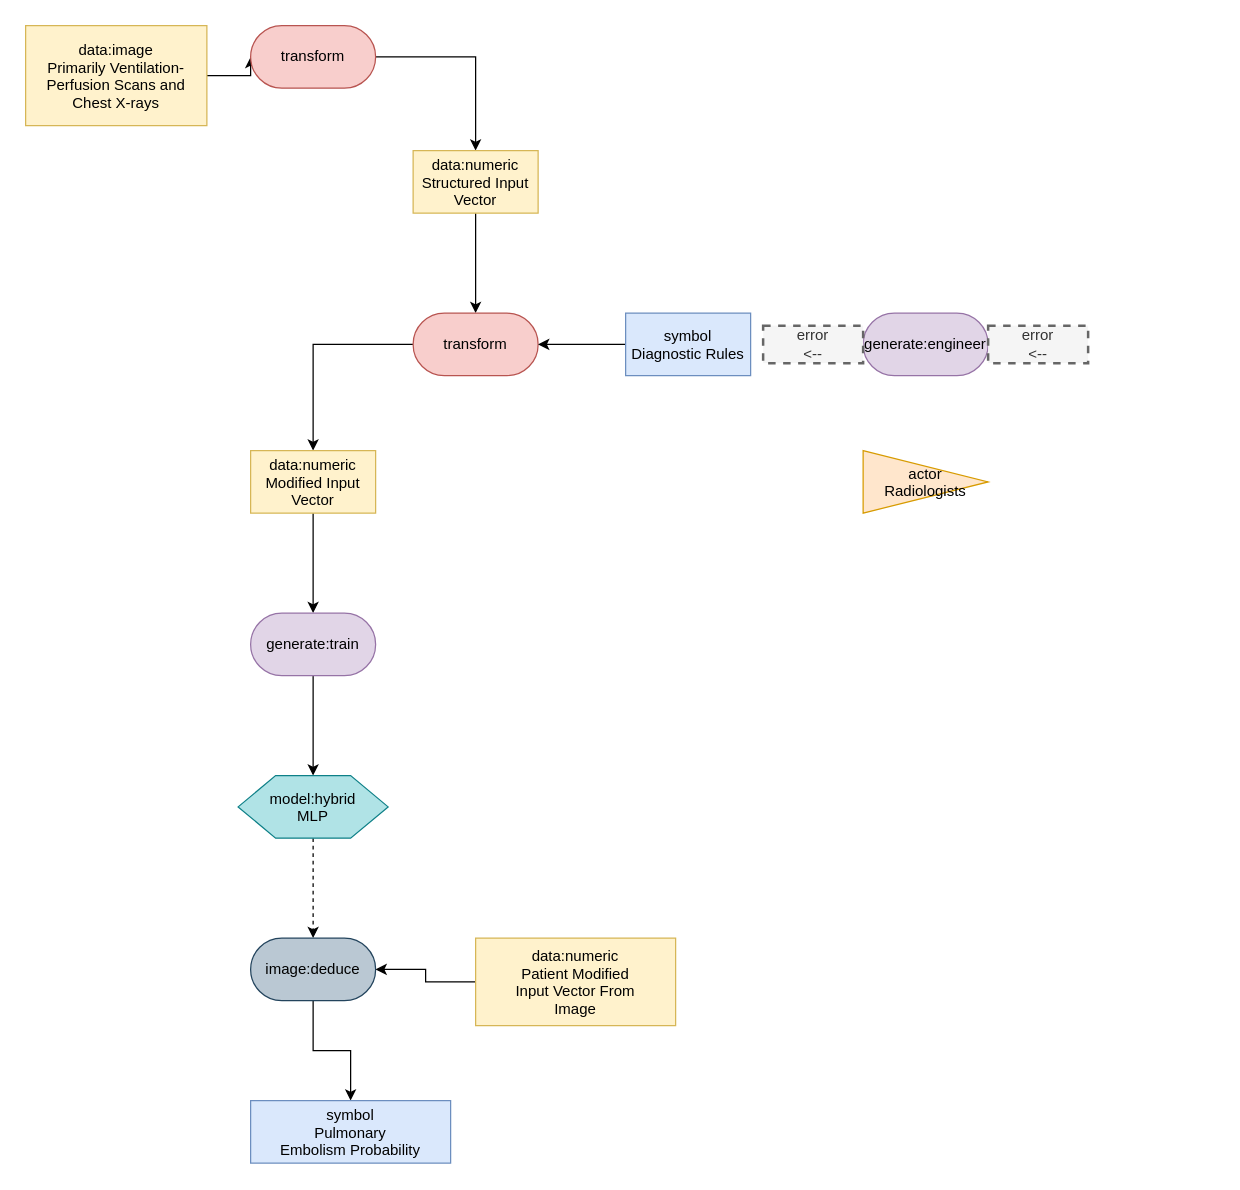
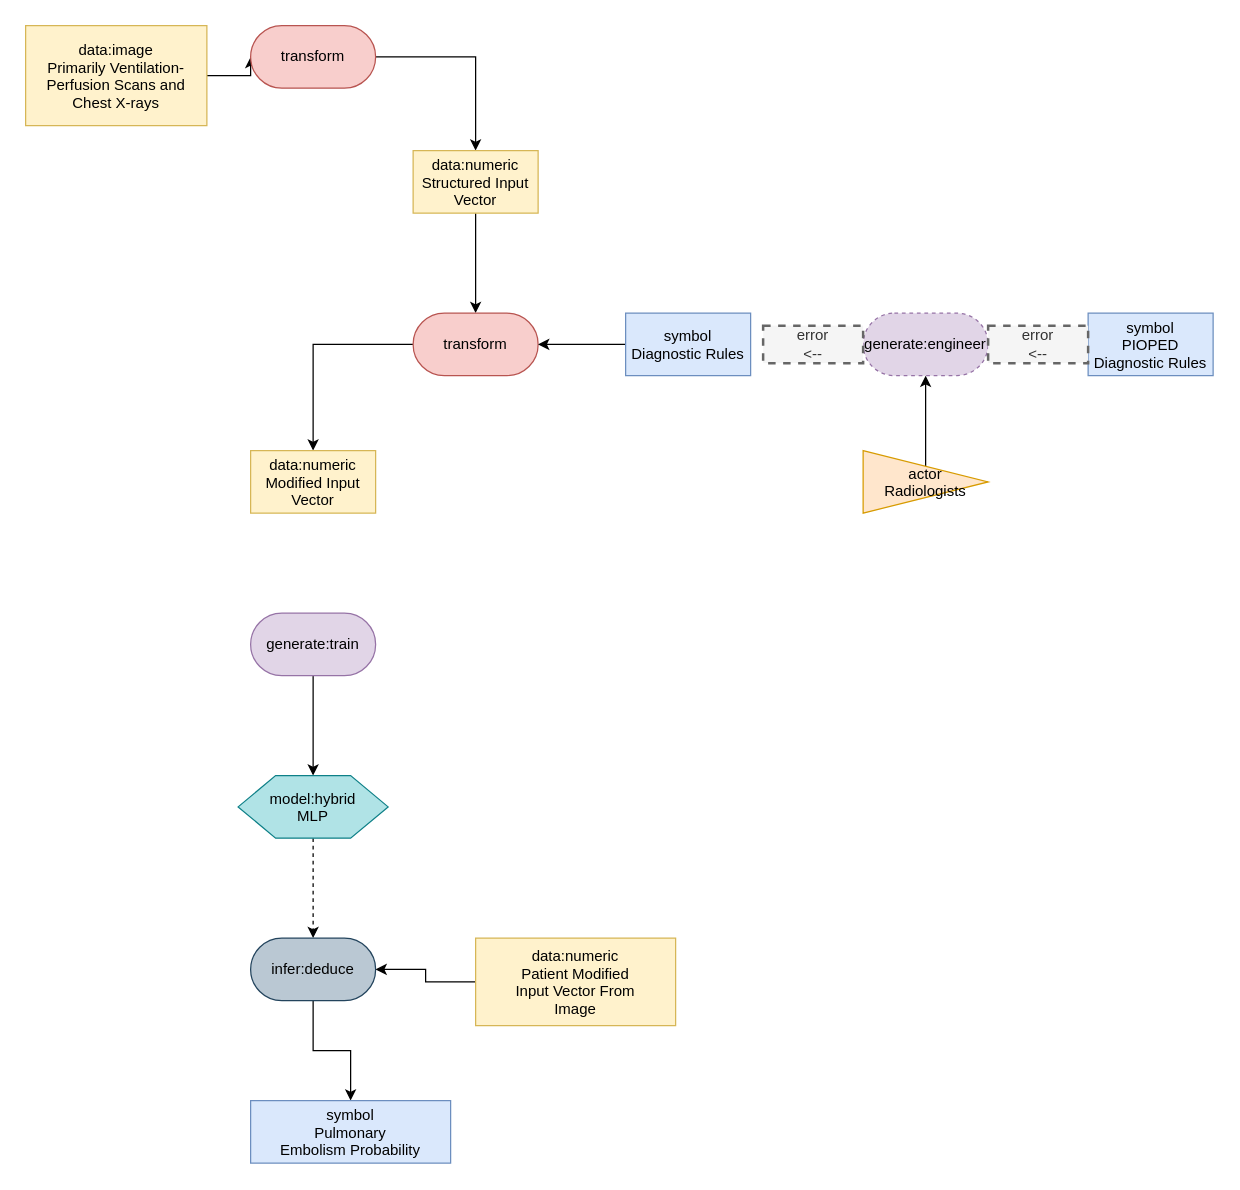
node "generate:engineer": style solid -> dashed
node "symbol PIOPED Diagnostic Rules": added
edge "actor Radiologists" -> "generate:engineer": added
edge "data:numeric Modified Input Vector" -> "generate:train": removed
node "image:deduce": label "image:deduce" -> "infer:deduce"
